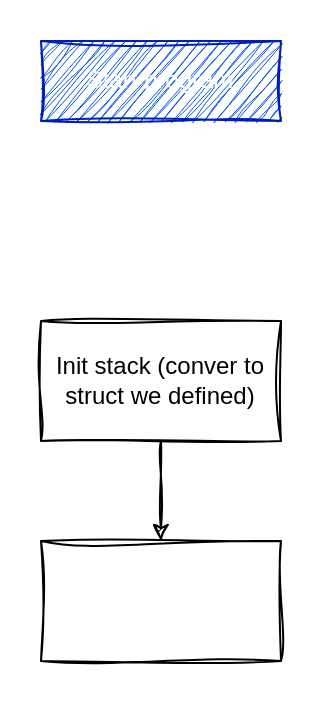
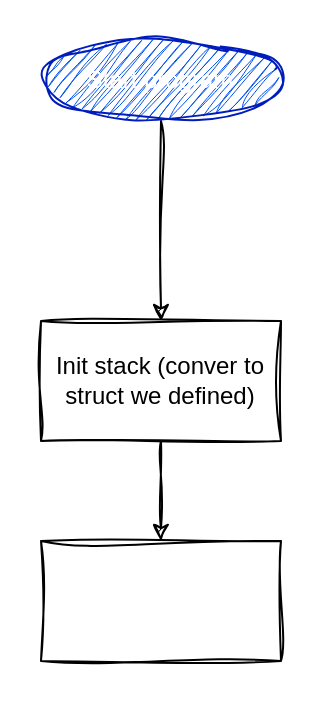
node "Start program": shape rectangle -> ellipse
edge "Start program" -> "Init stack (conver to struct we defined)": added
